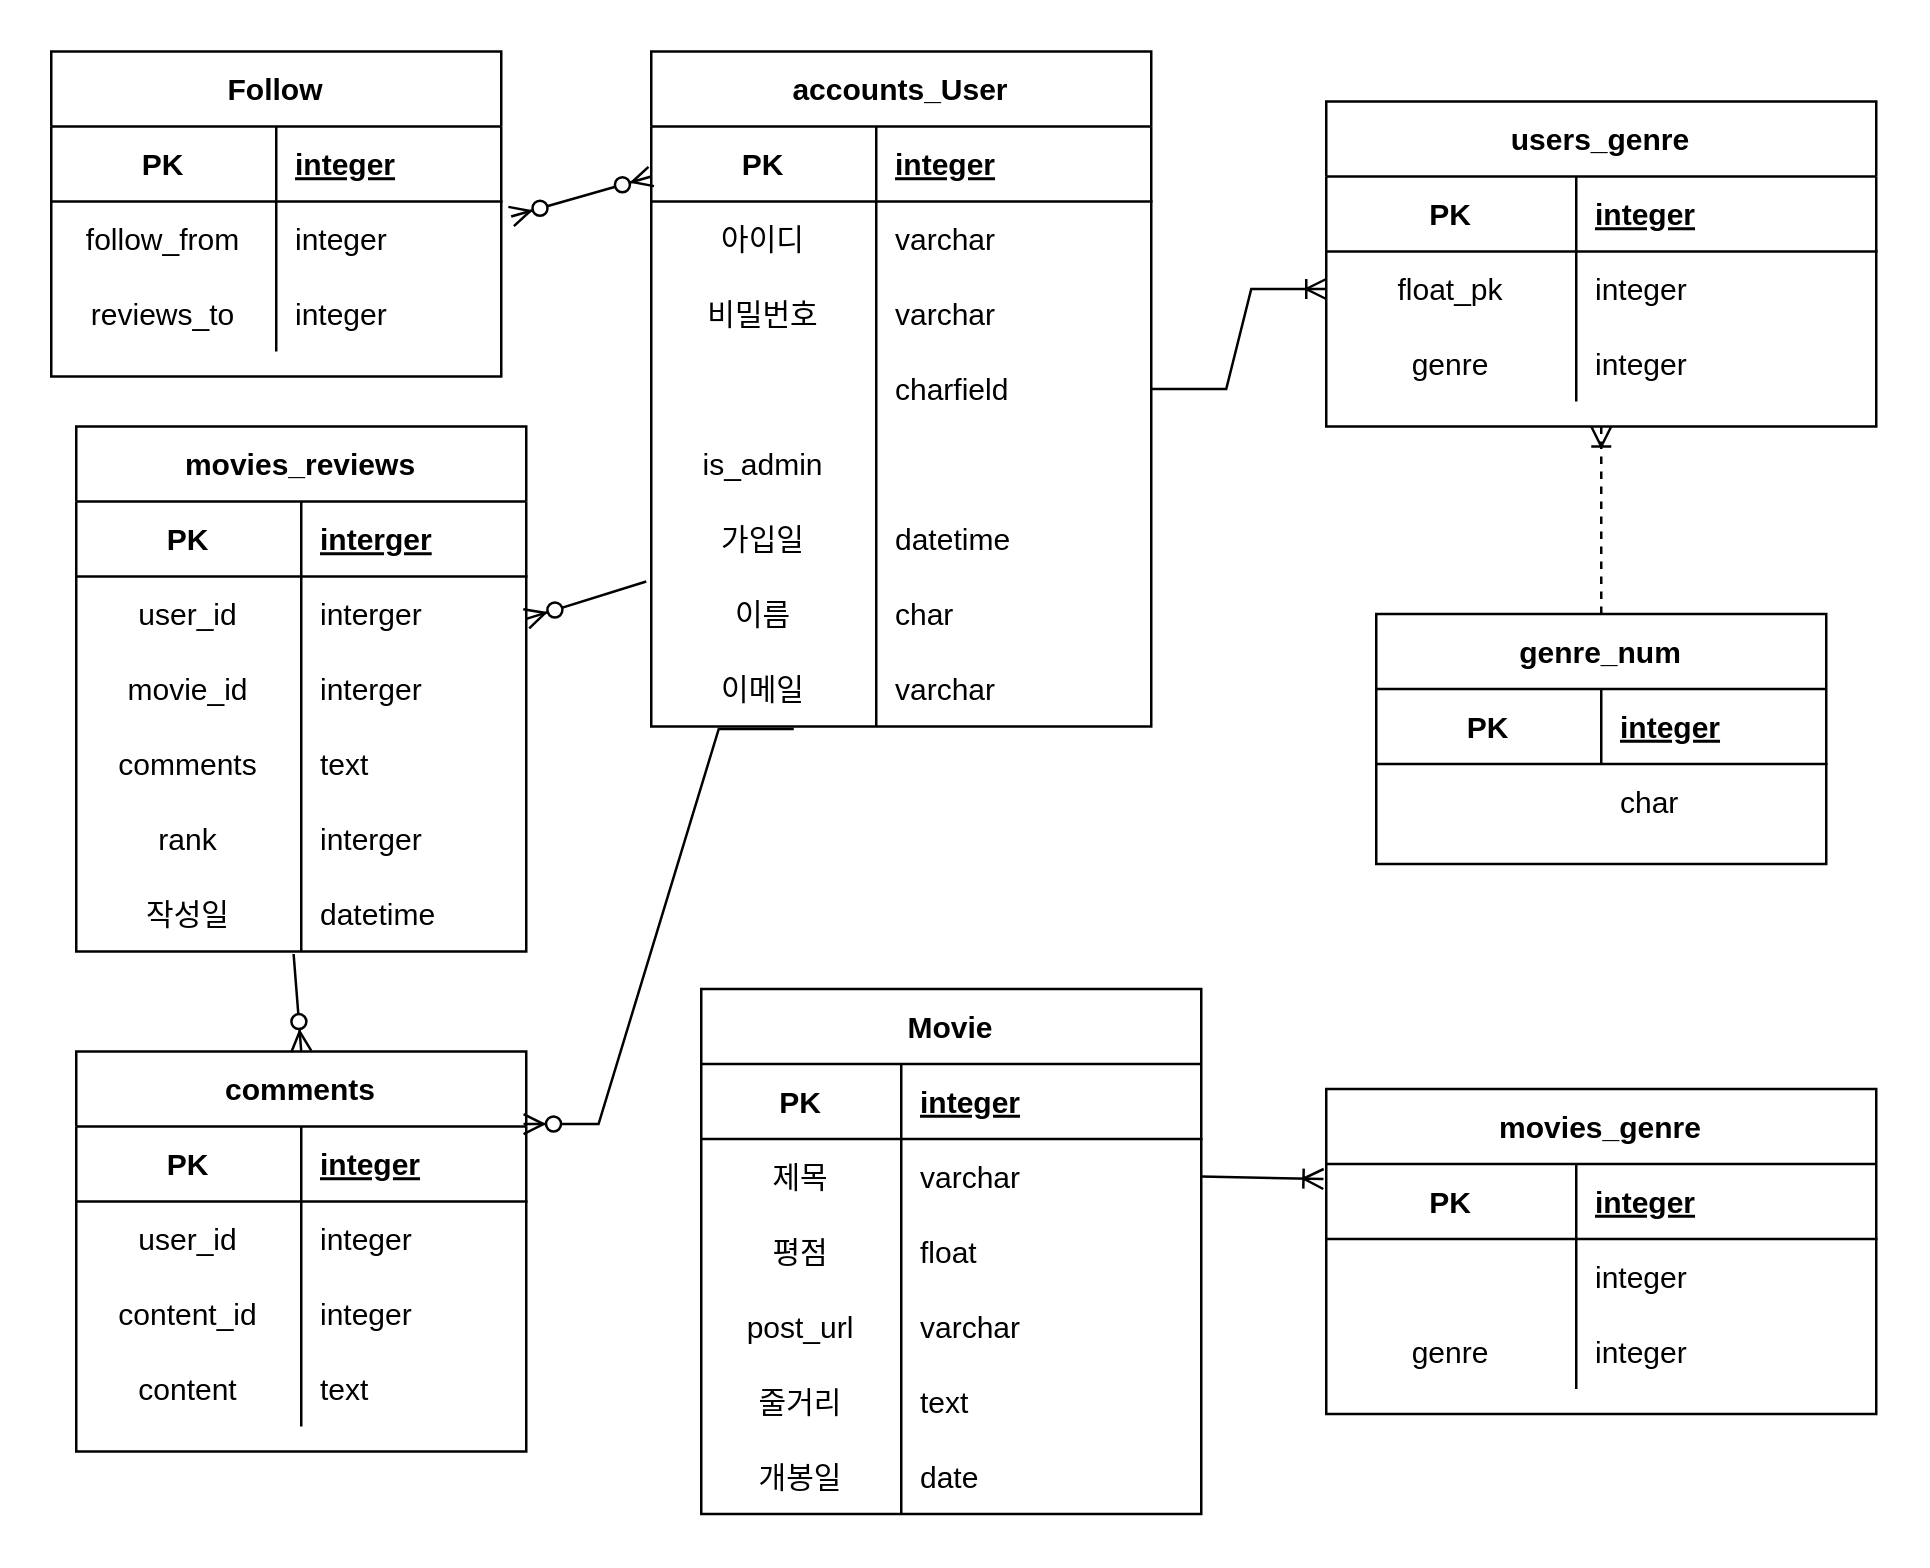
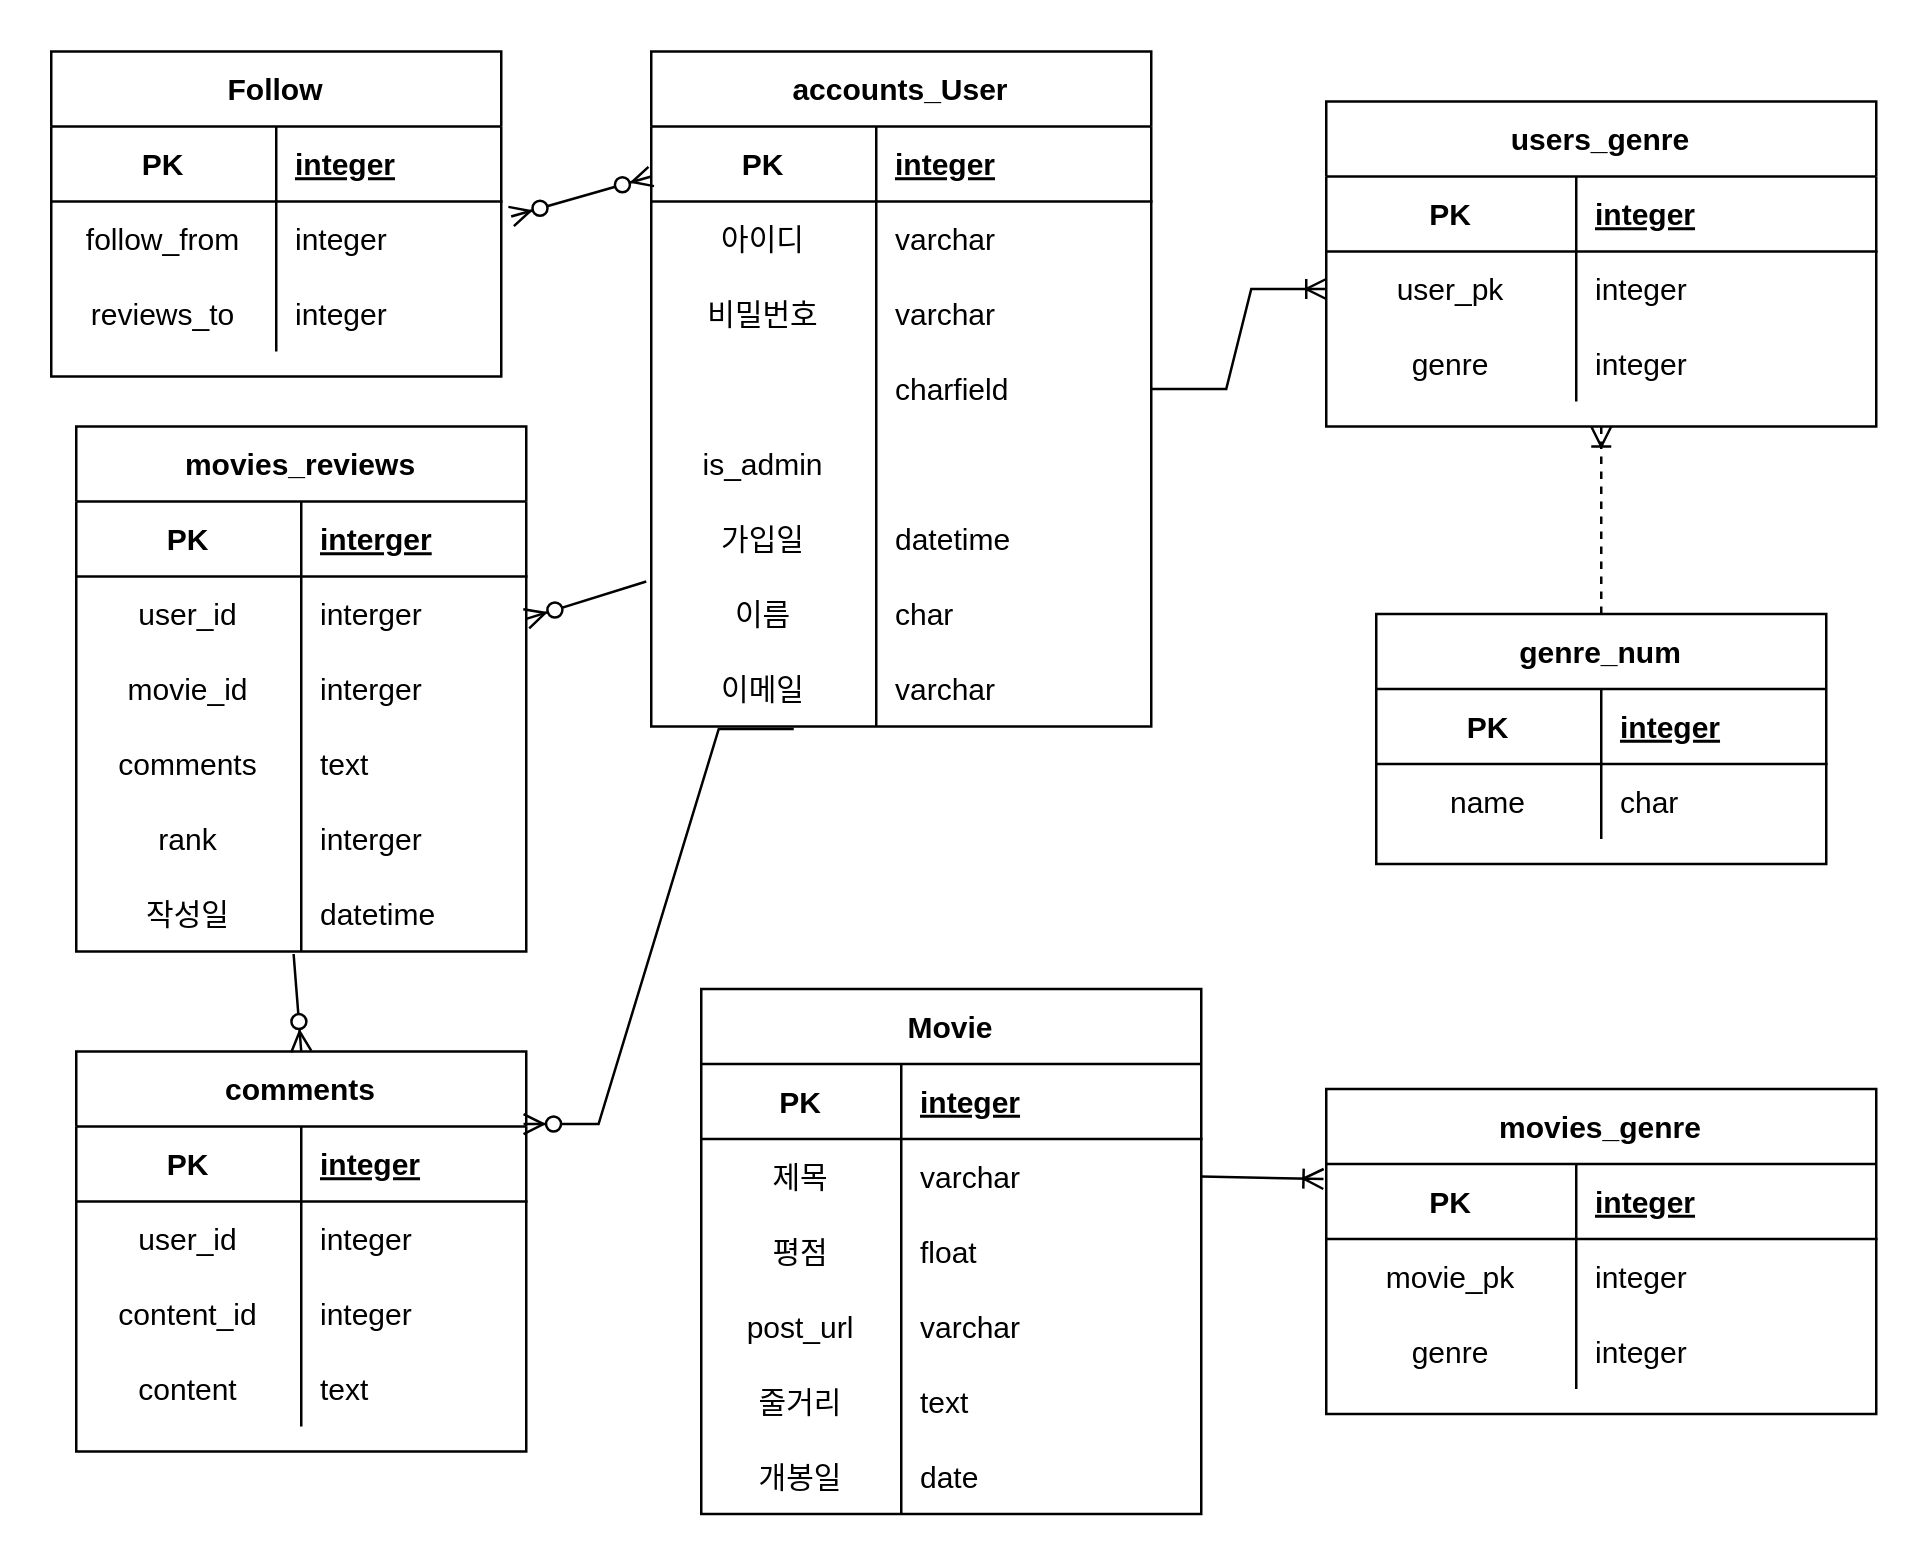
node "float_pk": label "float_pk" -> "user_pk"
node "name": added
node "movie_pk": added
